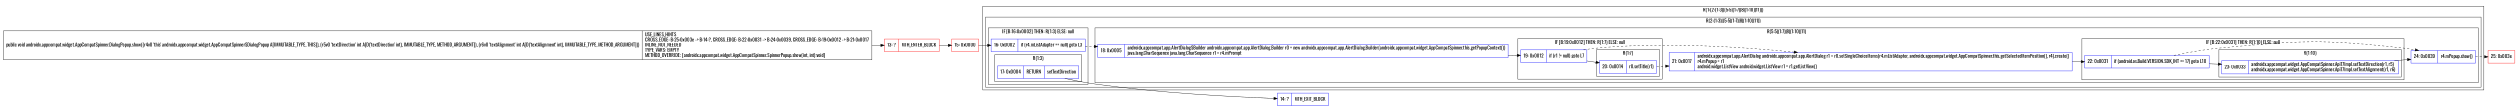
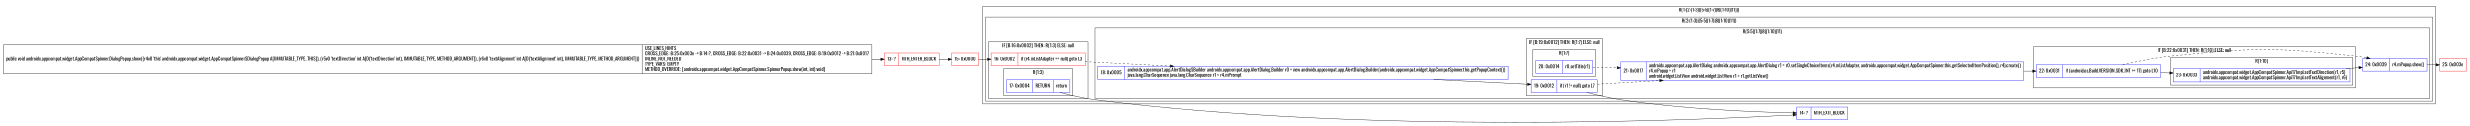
node "16: 0x0002": color blue -> red
edge "24: 0x0039" -> "25: 0x003e": style dashed -> solid
edge "19: 0x0012" -> "20: 0x0014": now "19: 0x0012" -> "14: ?"
node "17: 0x0004": text "setTextDirection" -> "return"
